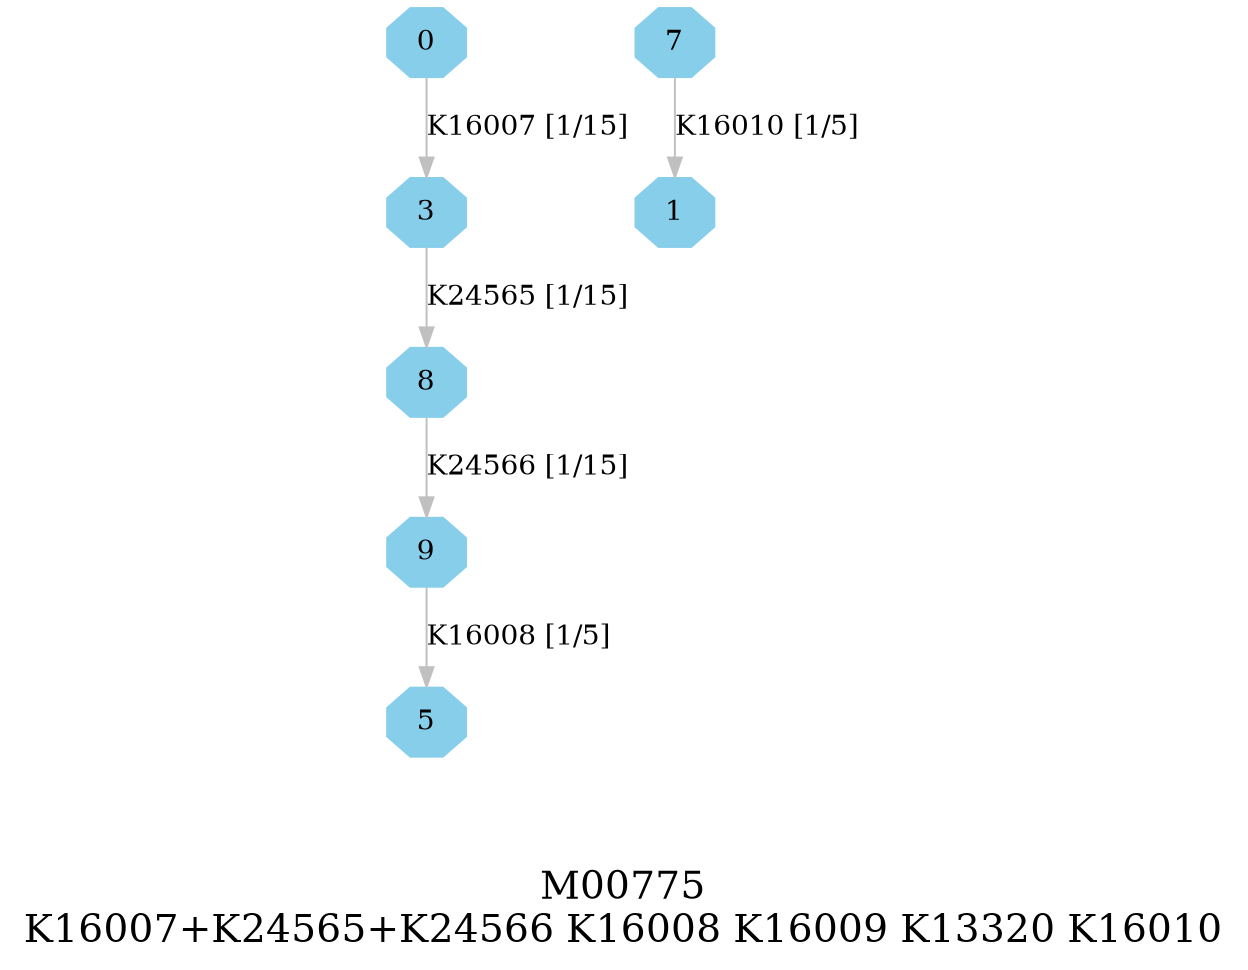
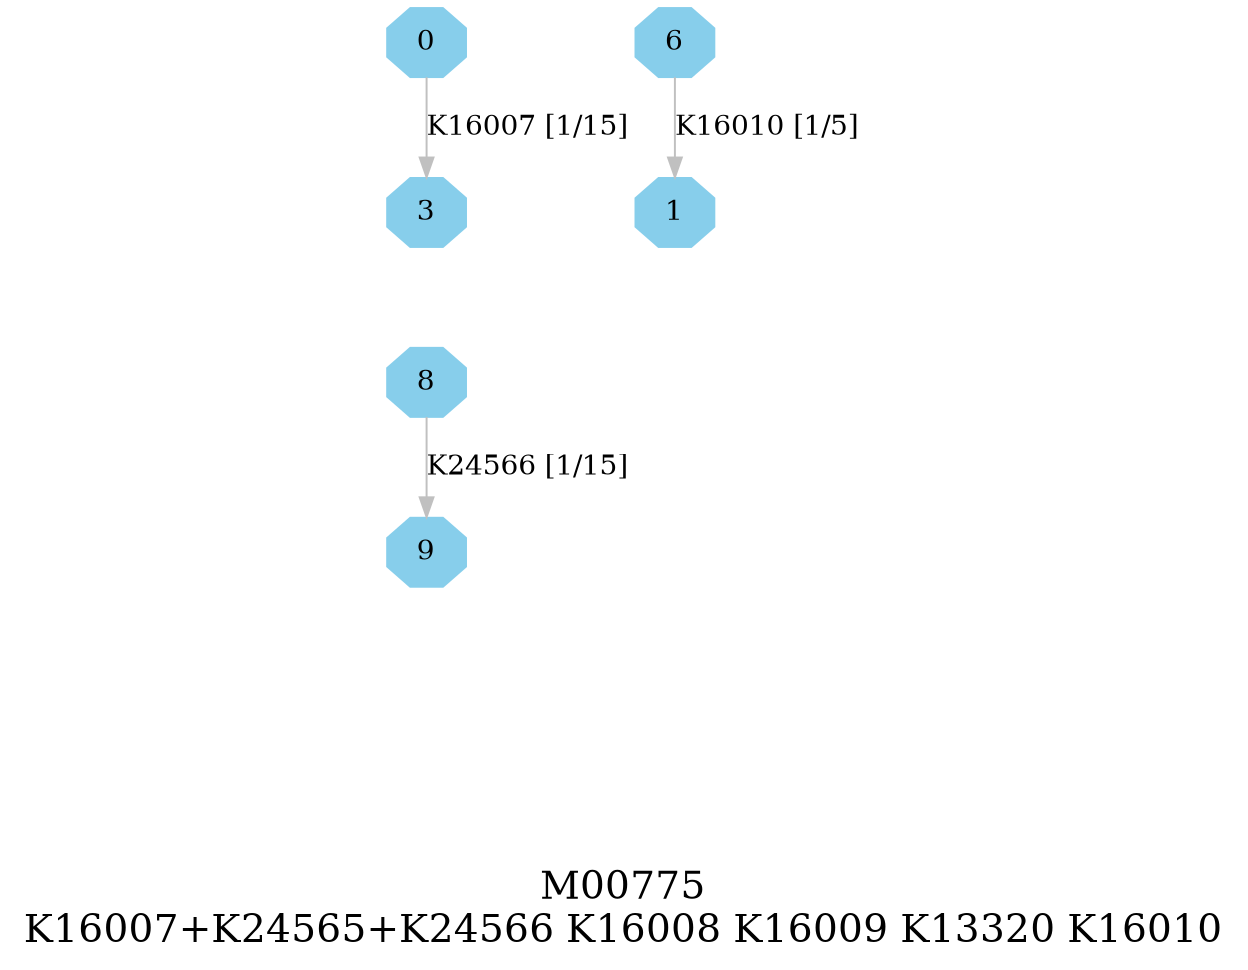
node "7": label "7" -> "6"
edge "3" -> "8": removed, label "K24565 [1/15]"
node "5": removed
